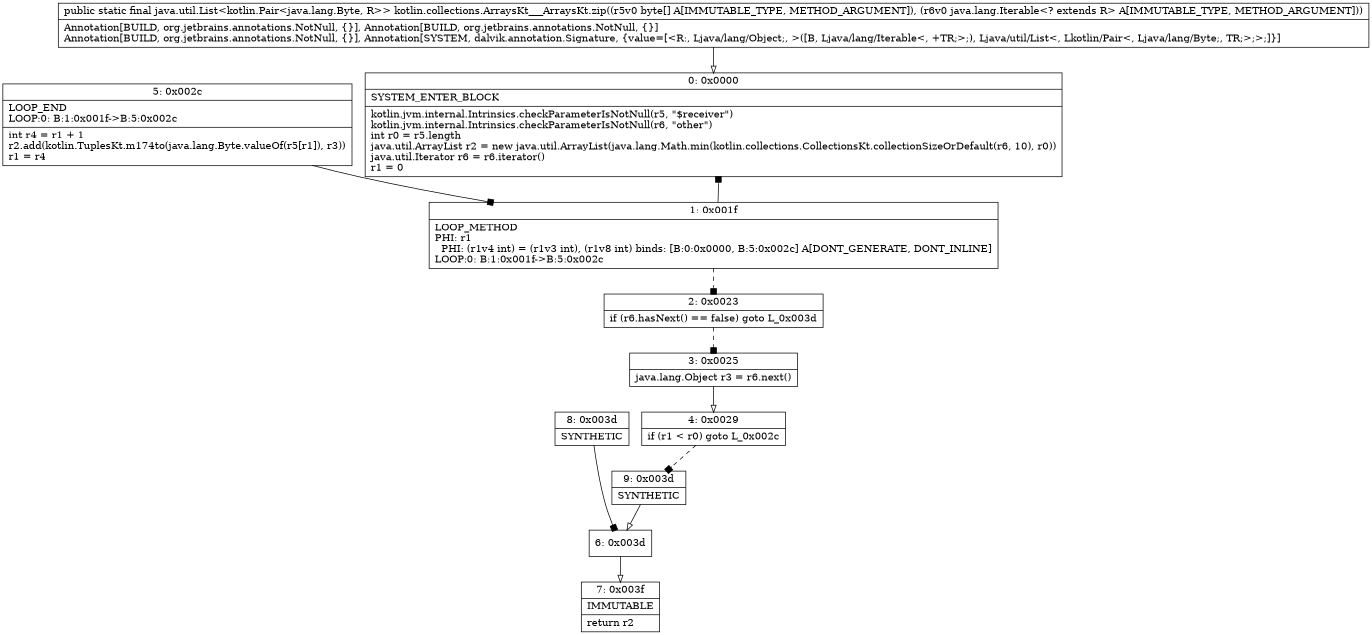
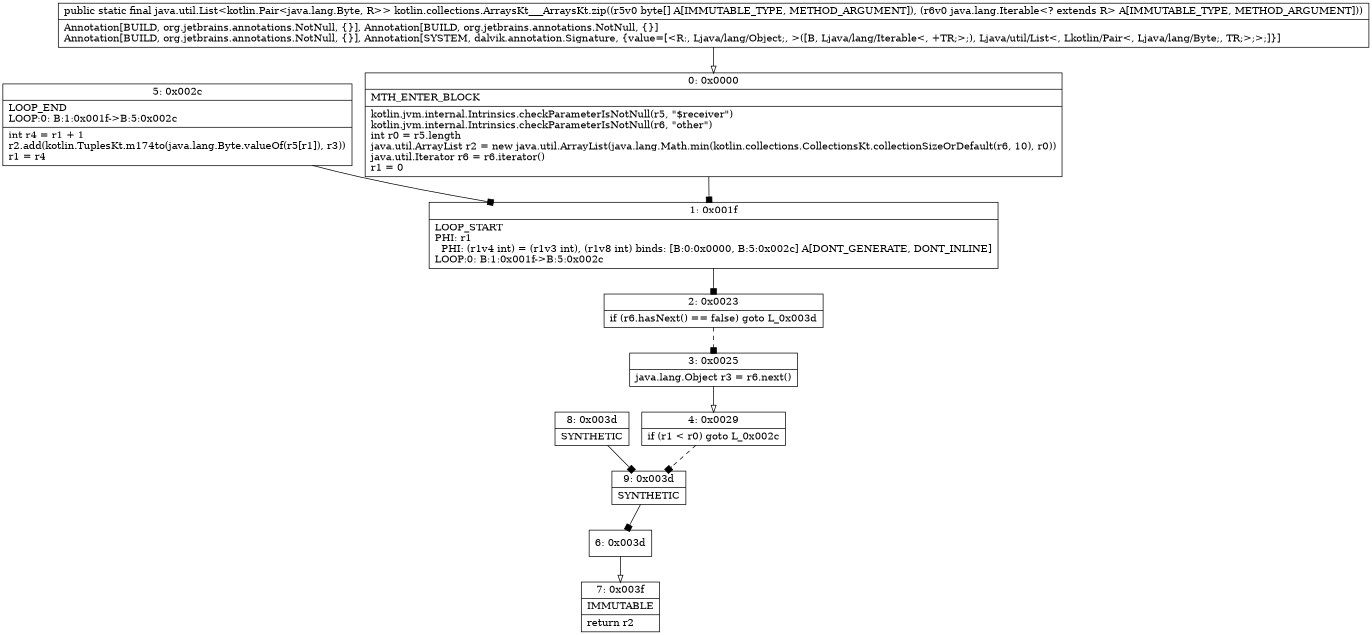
node "0: 0x0000": text "SYSTEM_ENTER_BLOCK" -> "MTH_ENTER_BLOCK"
edge "1: 0x001f" -> "0: 0x0000": reversed
node "1: 0x001f": text "LOOP_METHOD" -> "LOOP_START"
edge "1: 0x001f" -> "2: 0x0023": style dashed -> solid
edge "8: 0x003d" -> "6: 0x003d": now "8: 0x003d" -> "9: 0x003d"
edge "9: 0x003d" -> "6: 0x003d": arrowhead onormal -> box
